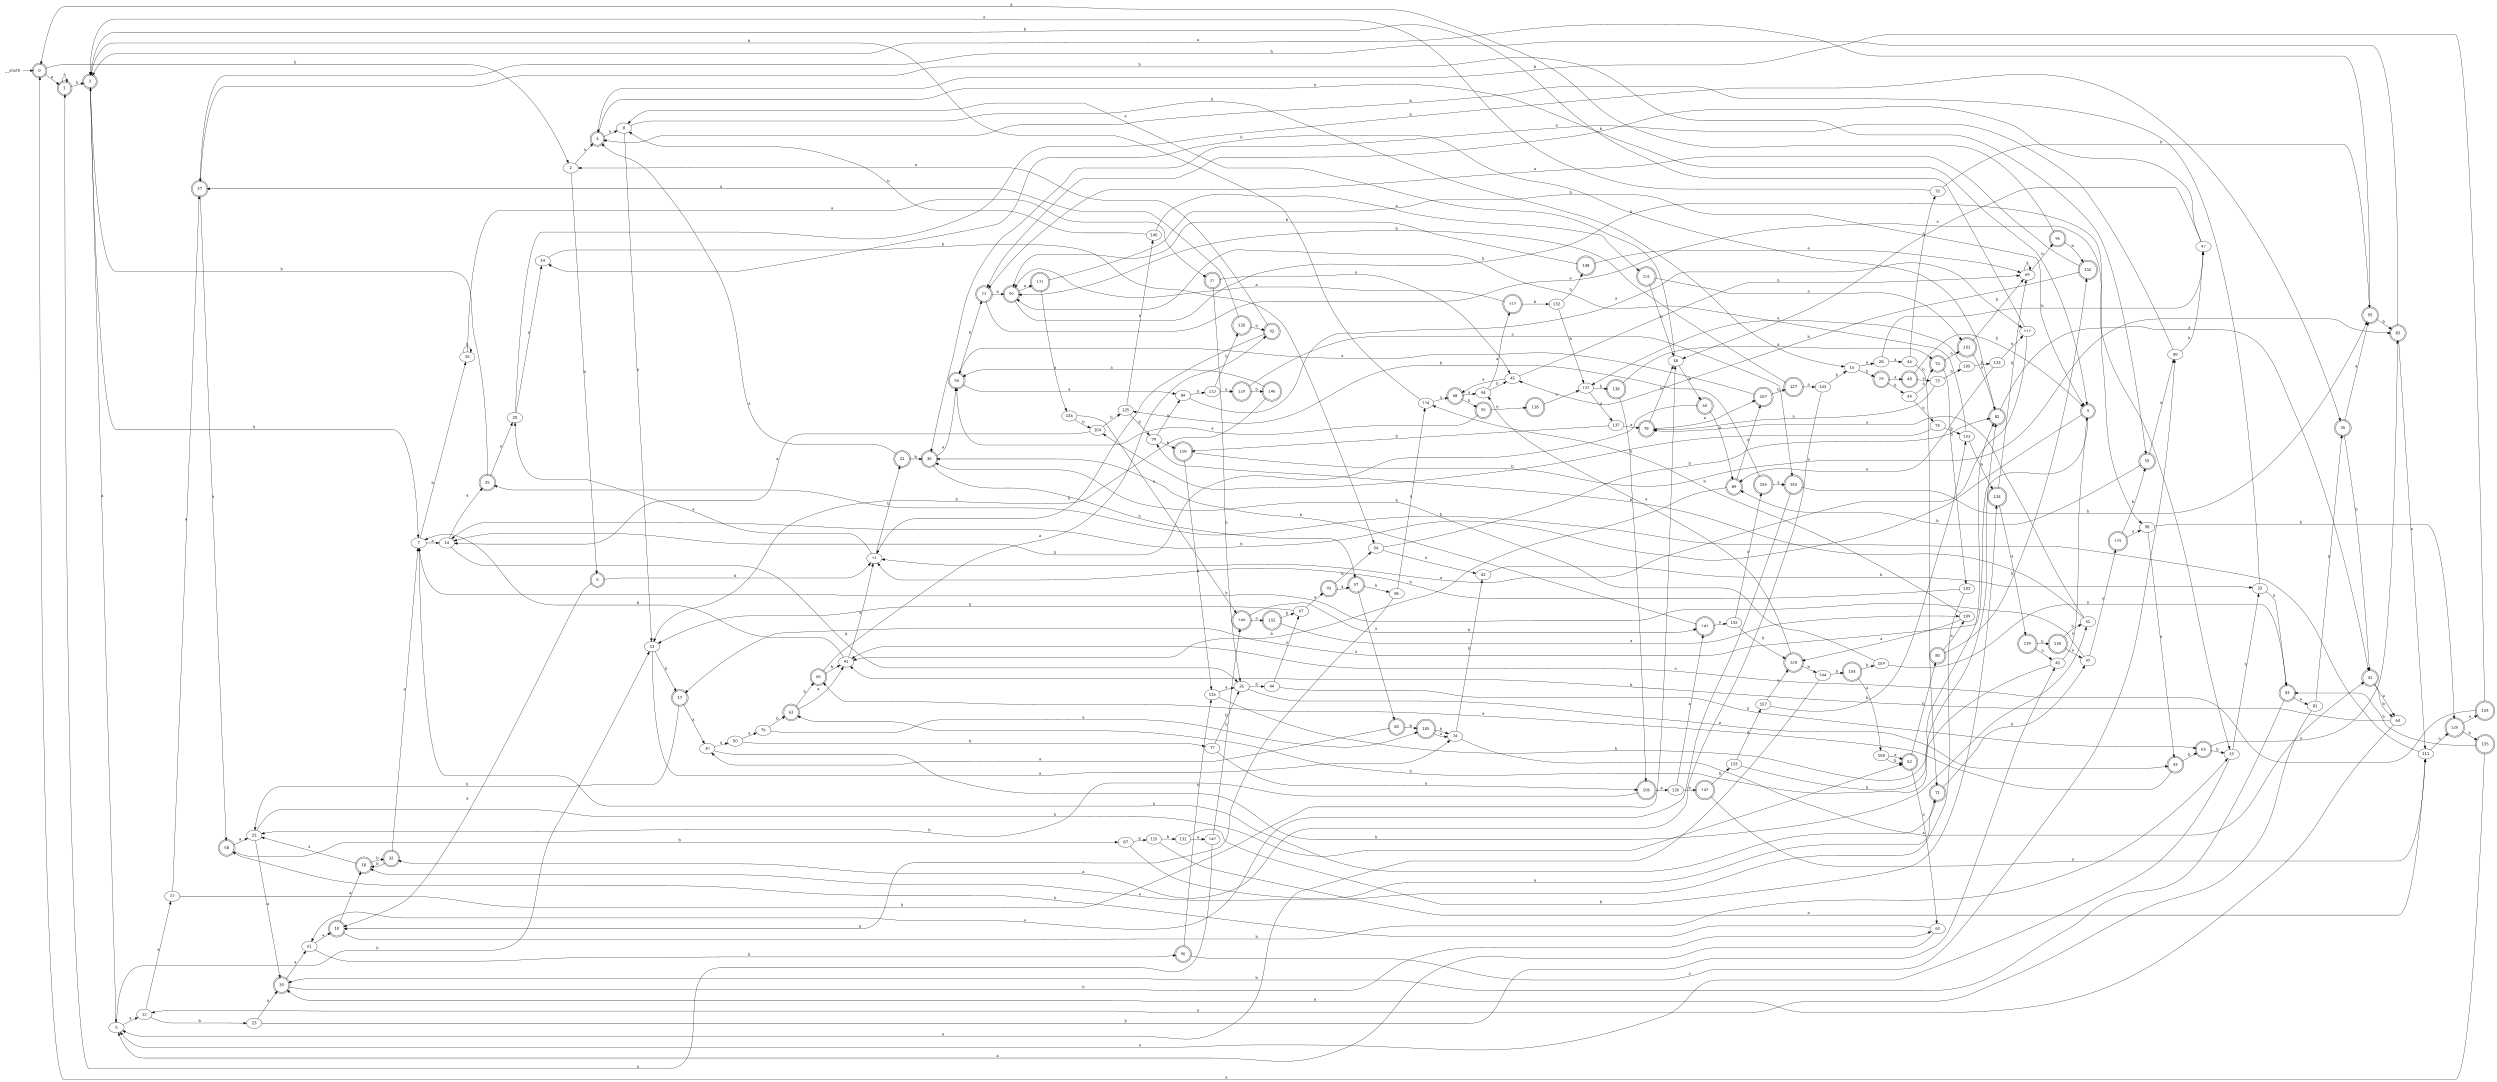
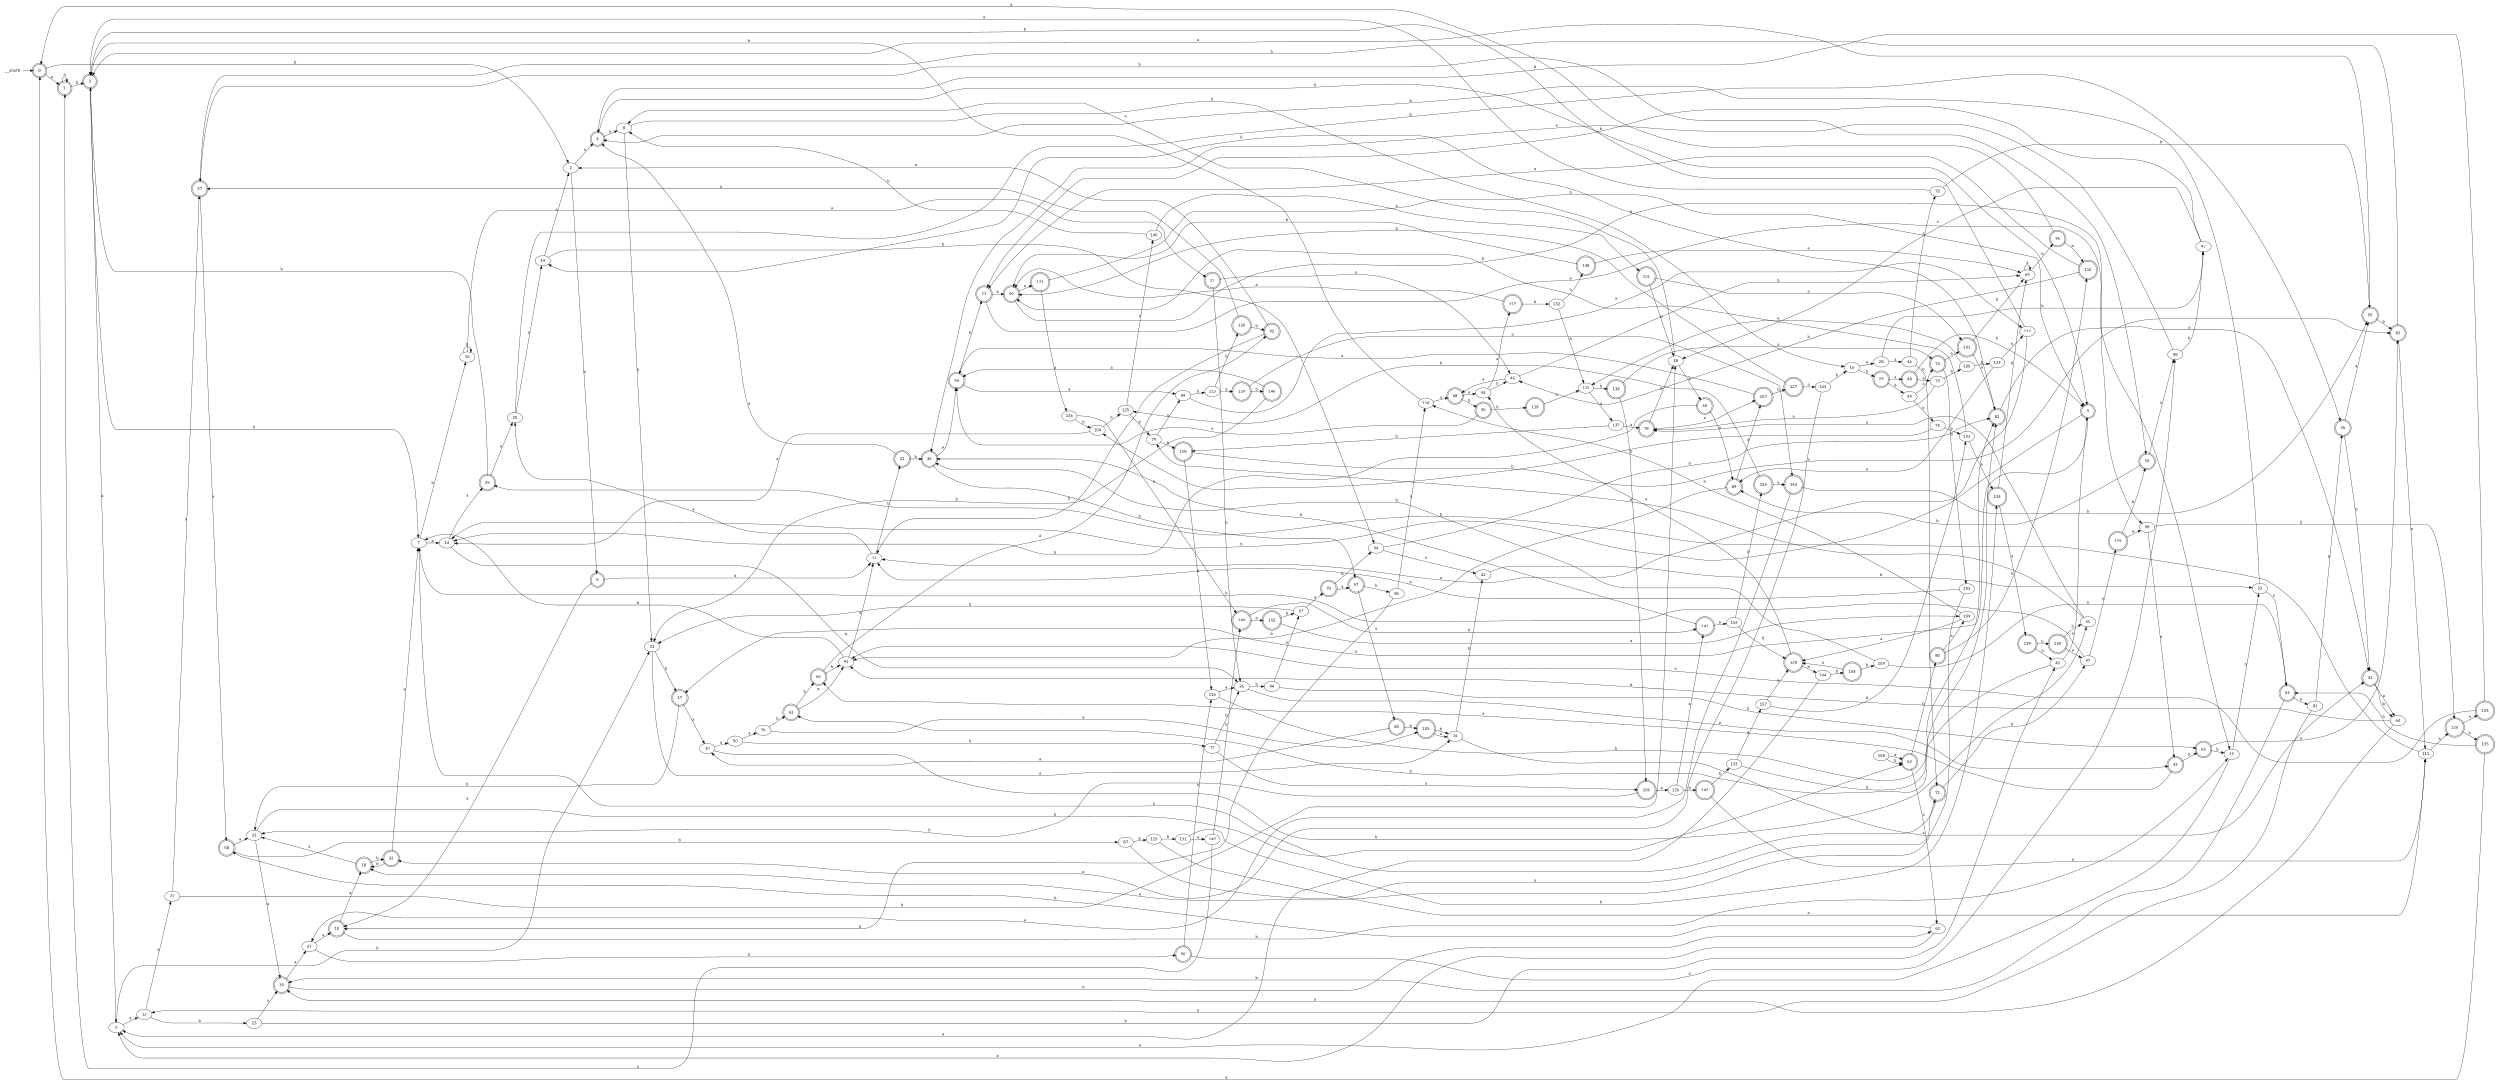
edge "34" -> "2": added, label "a"
edge "154" -> "158": now "154" -> "128"
